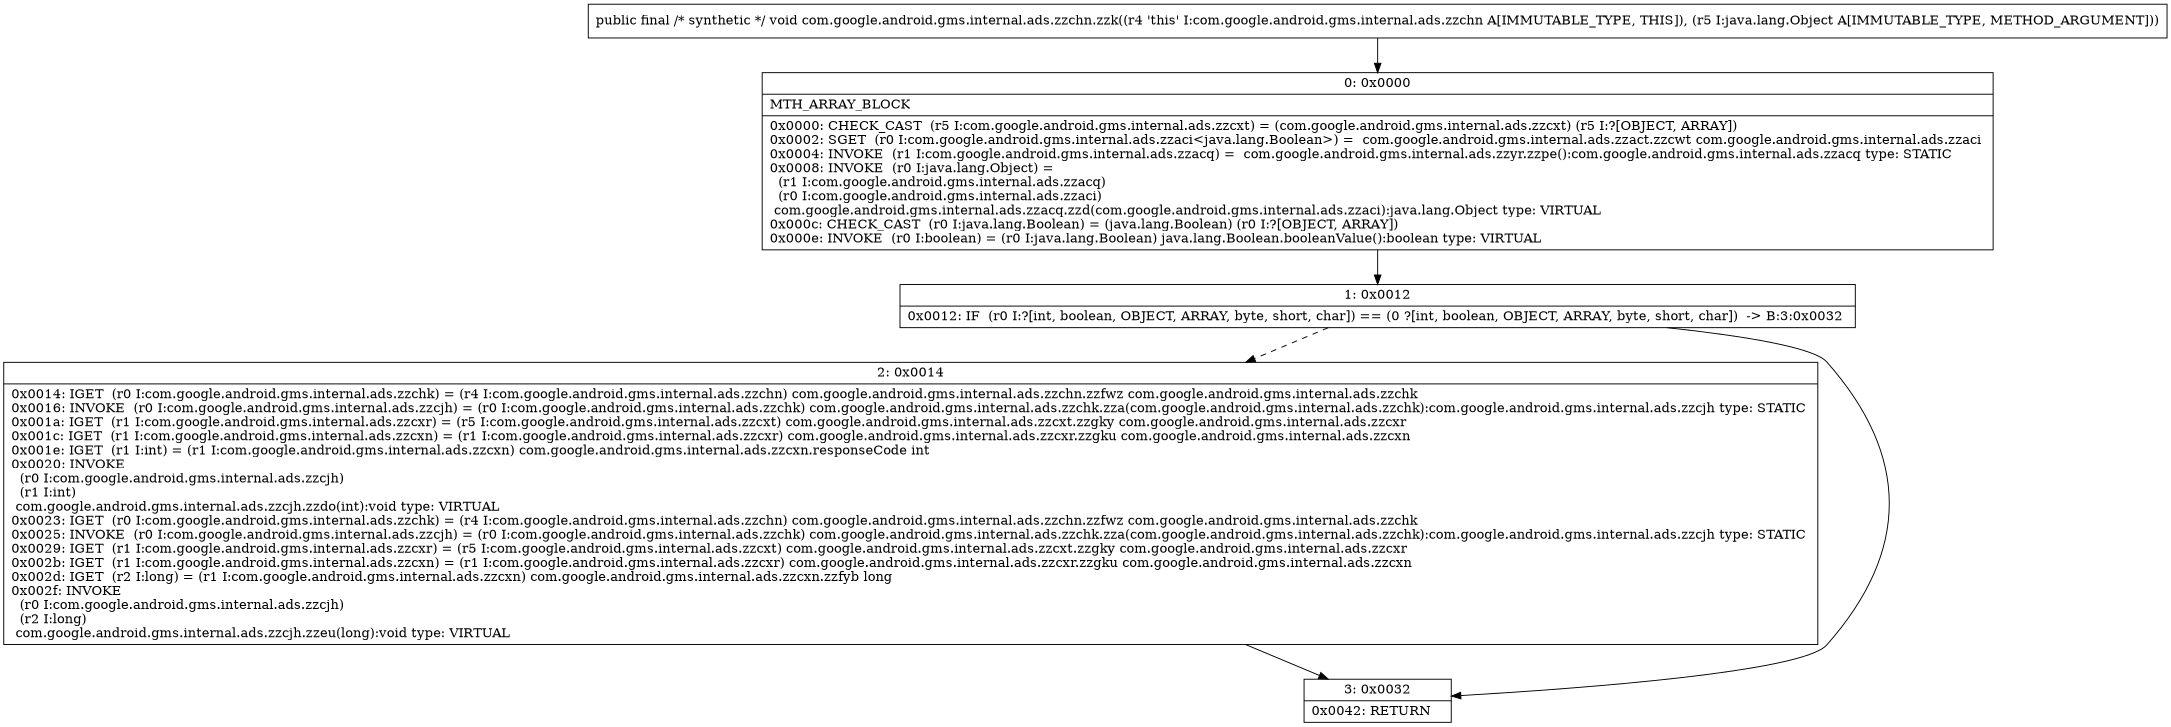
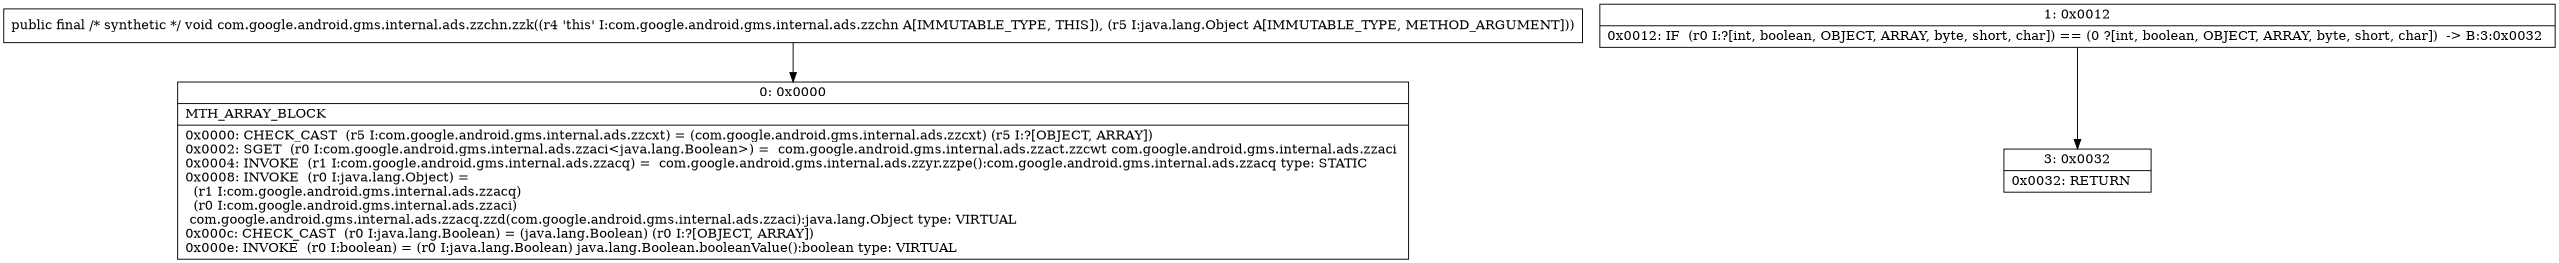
edge "0: 0x0000" -> "1: 0x0012": removed
node "2: 0x0014": removed
node "3: 0x0032": text "0x0042: RETURN" -> "0x0032: RETURN"
